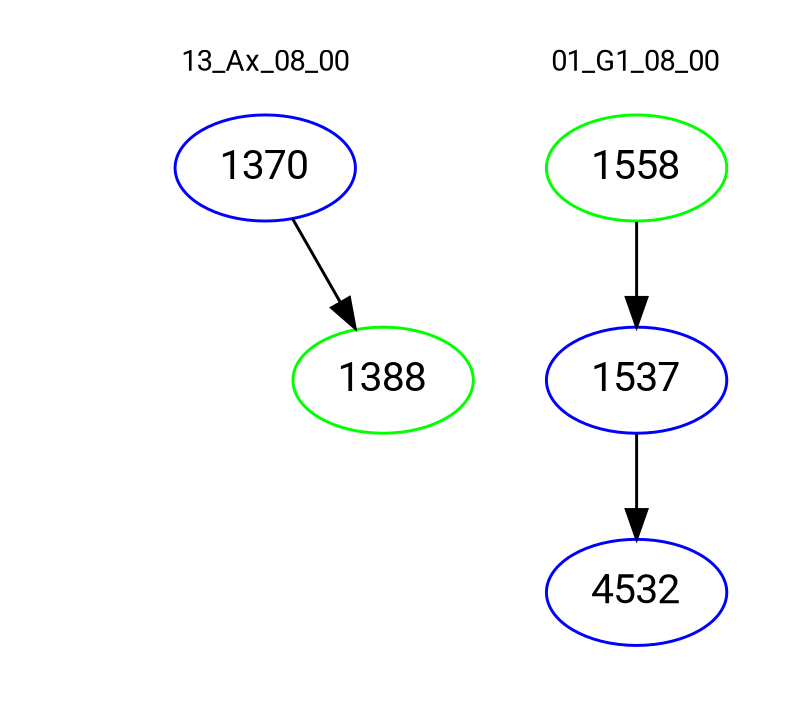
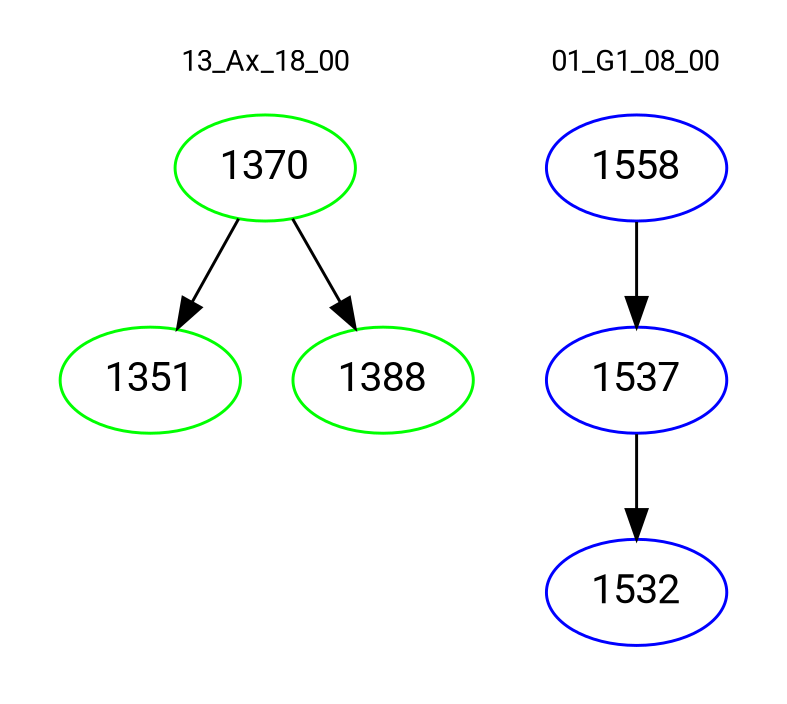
cluster "13_Ax_08_00": label "13_Ax_08_00" -> "13_Ax_18_00"
node "1370": color blue -> green
node "1558": color green -> blue
node "1351": added
node "4532": label "4532" -> "1532"
